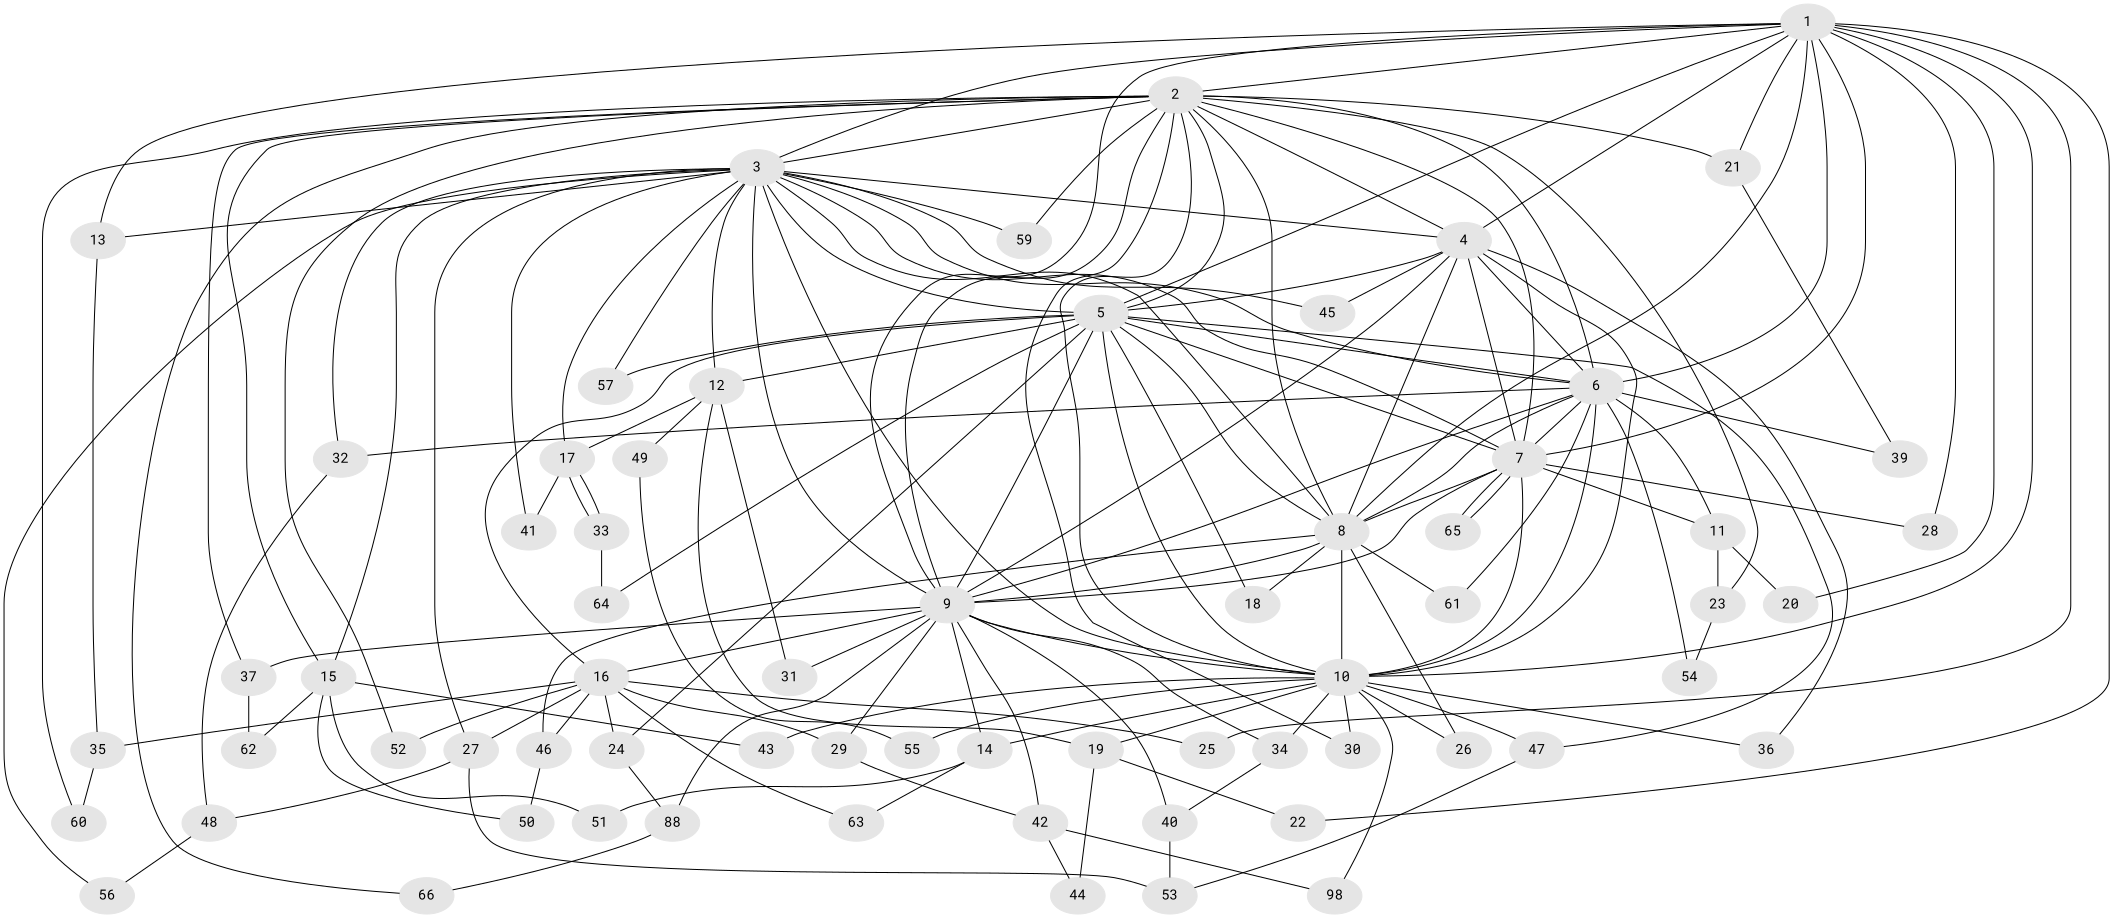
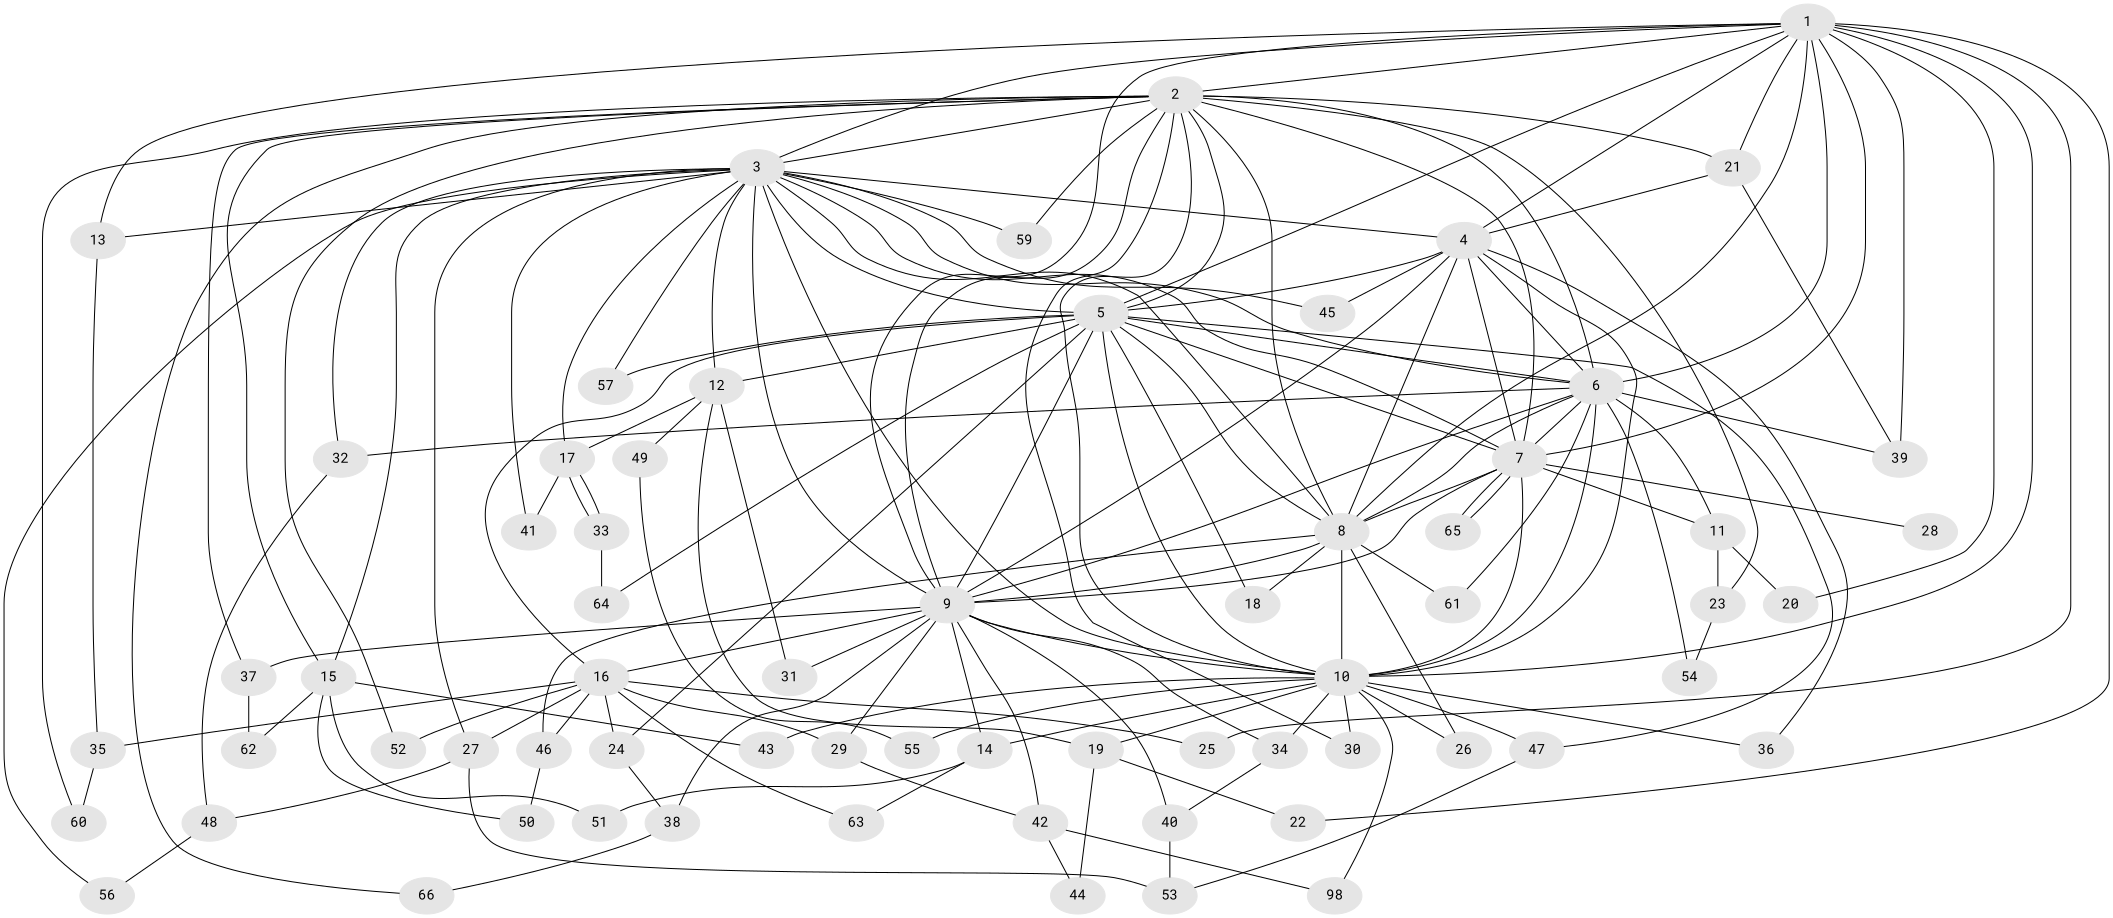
edge "2" -- "4": now "21" -- "4"
edge "1" -- "28": now "1" -- "39"
node "88": label "88" -> "38"
